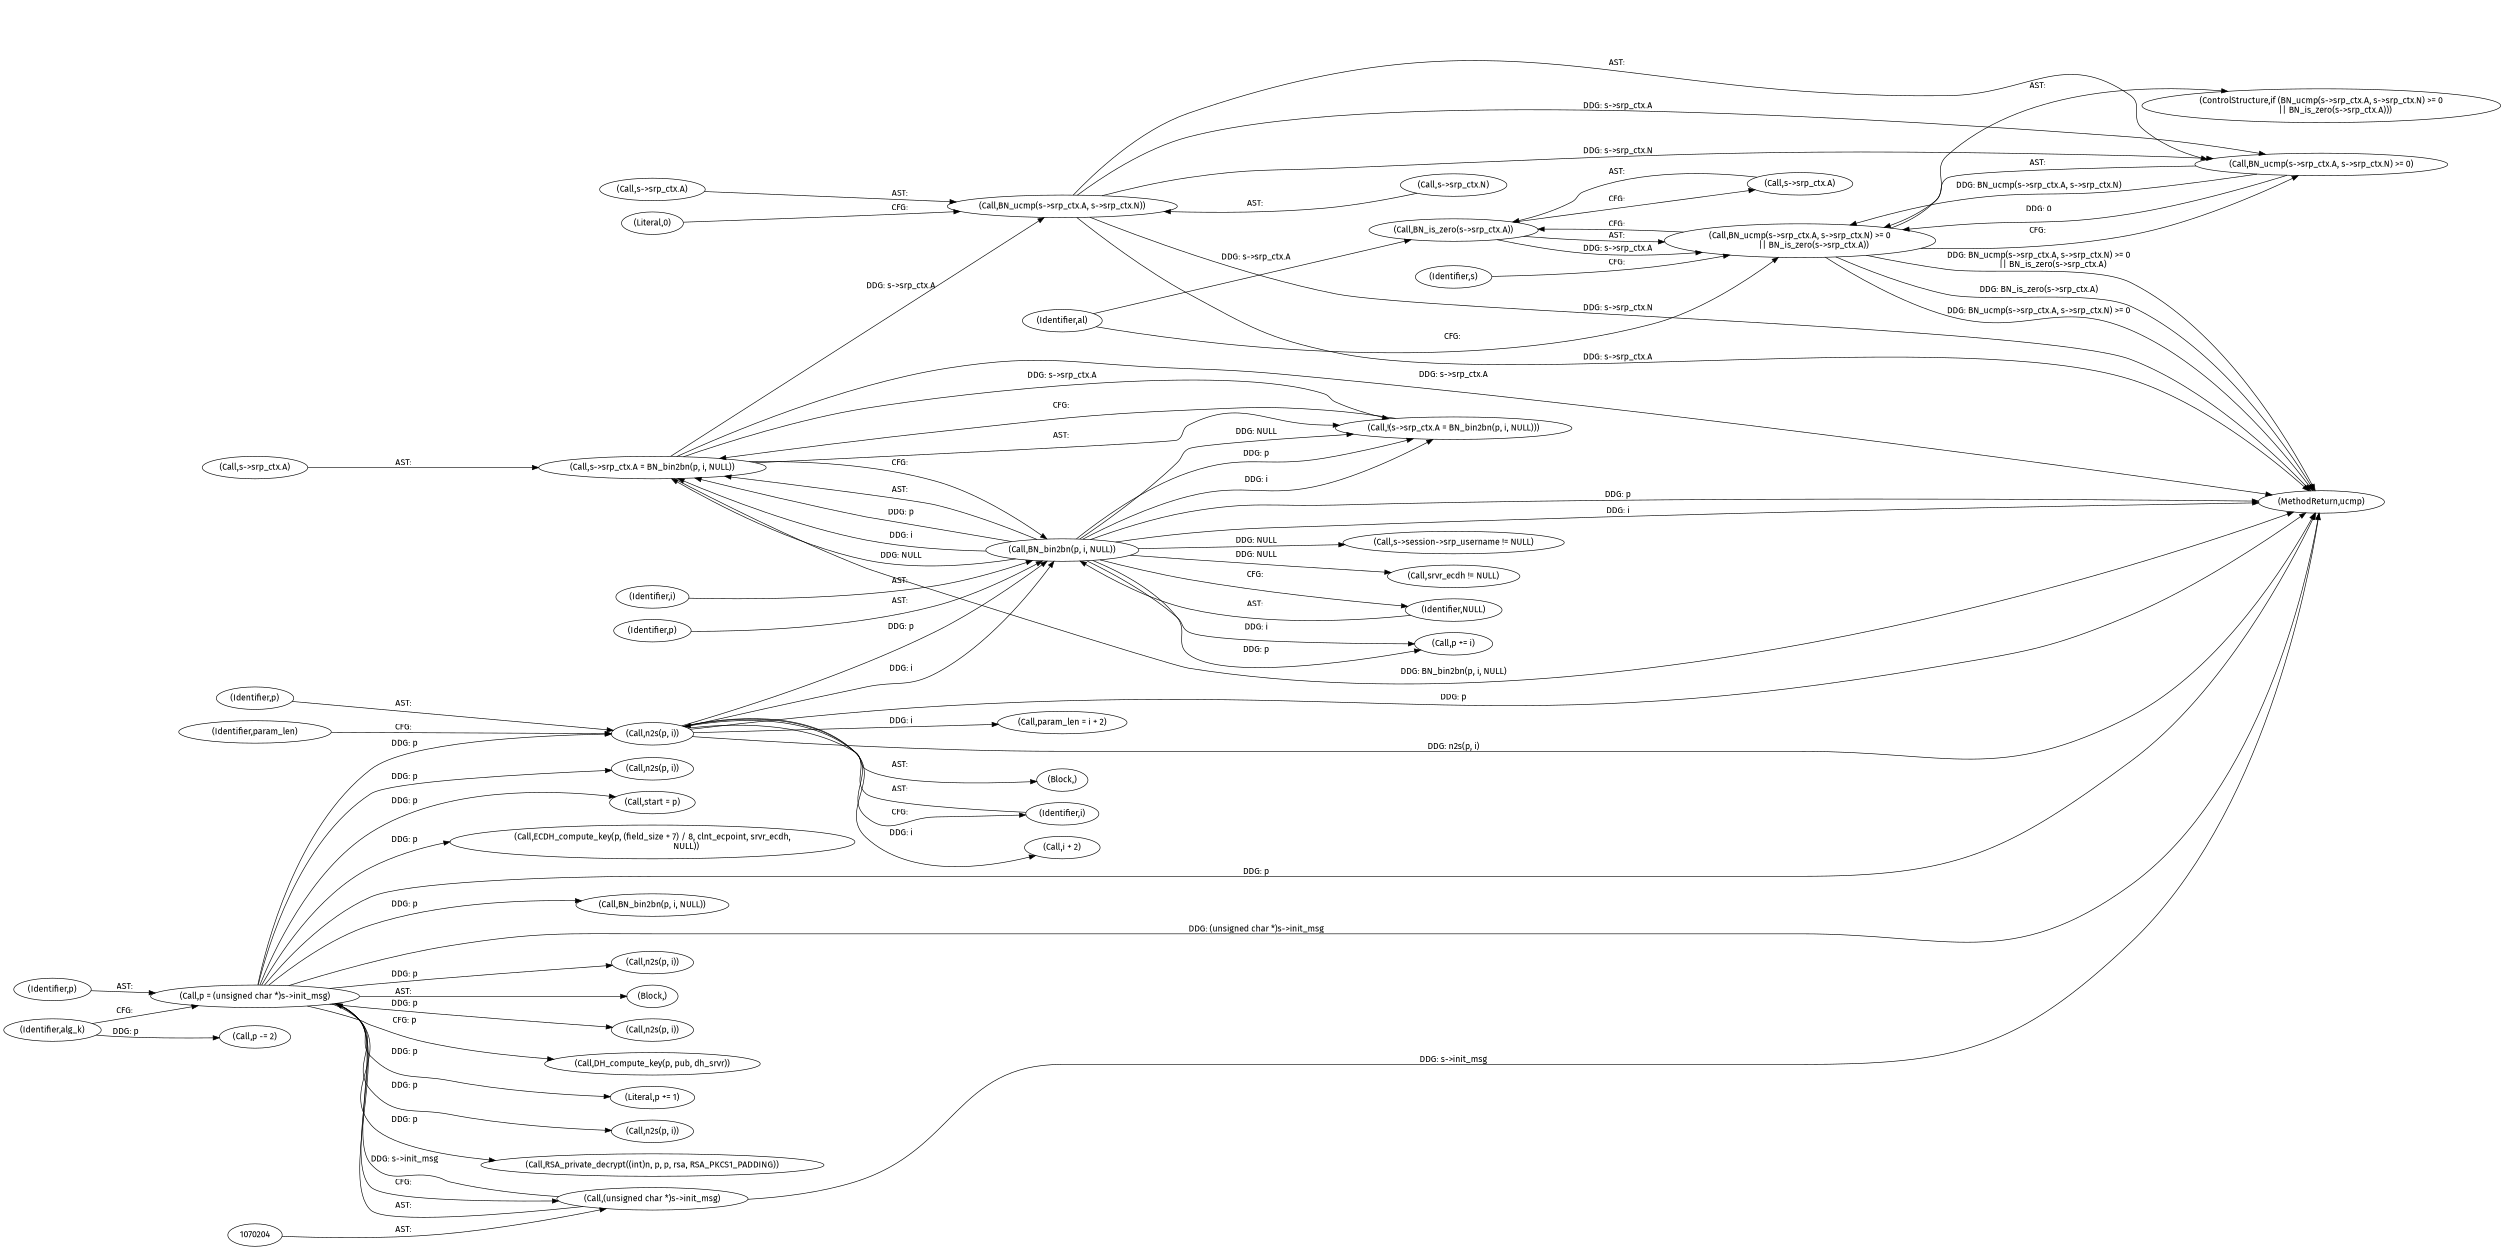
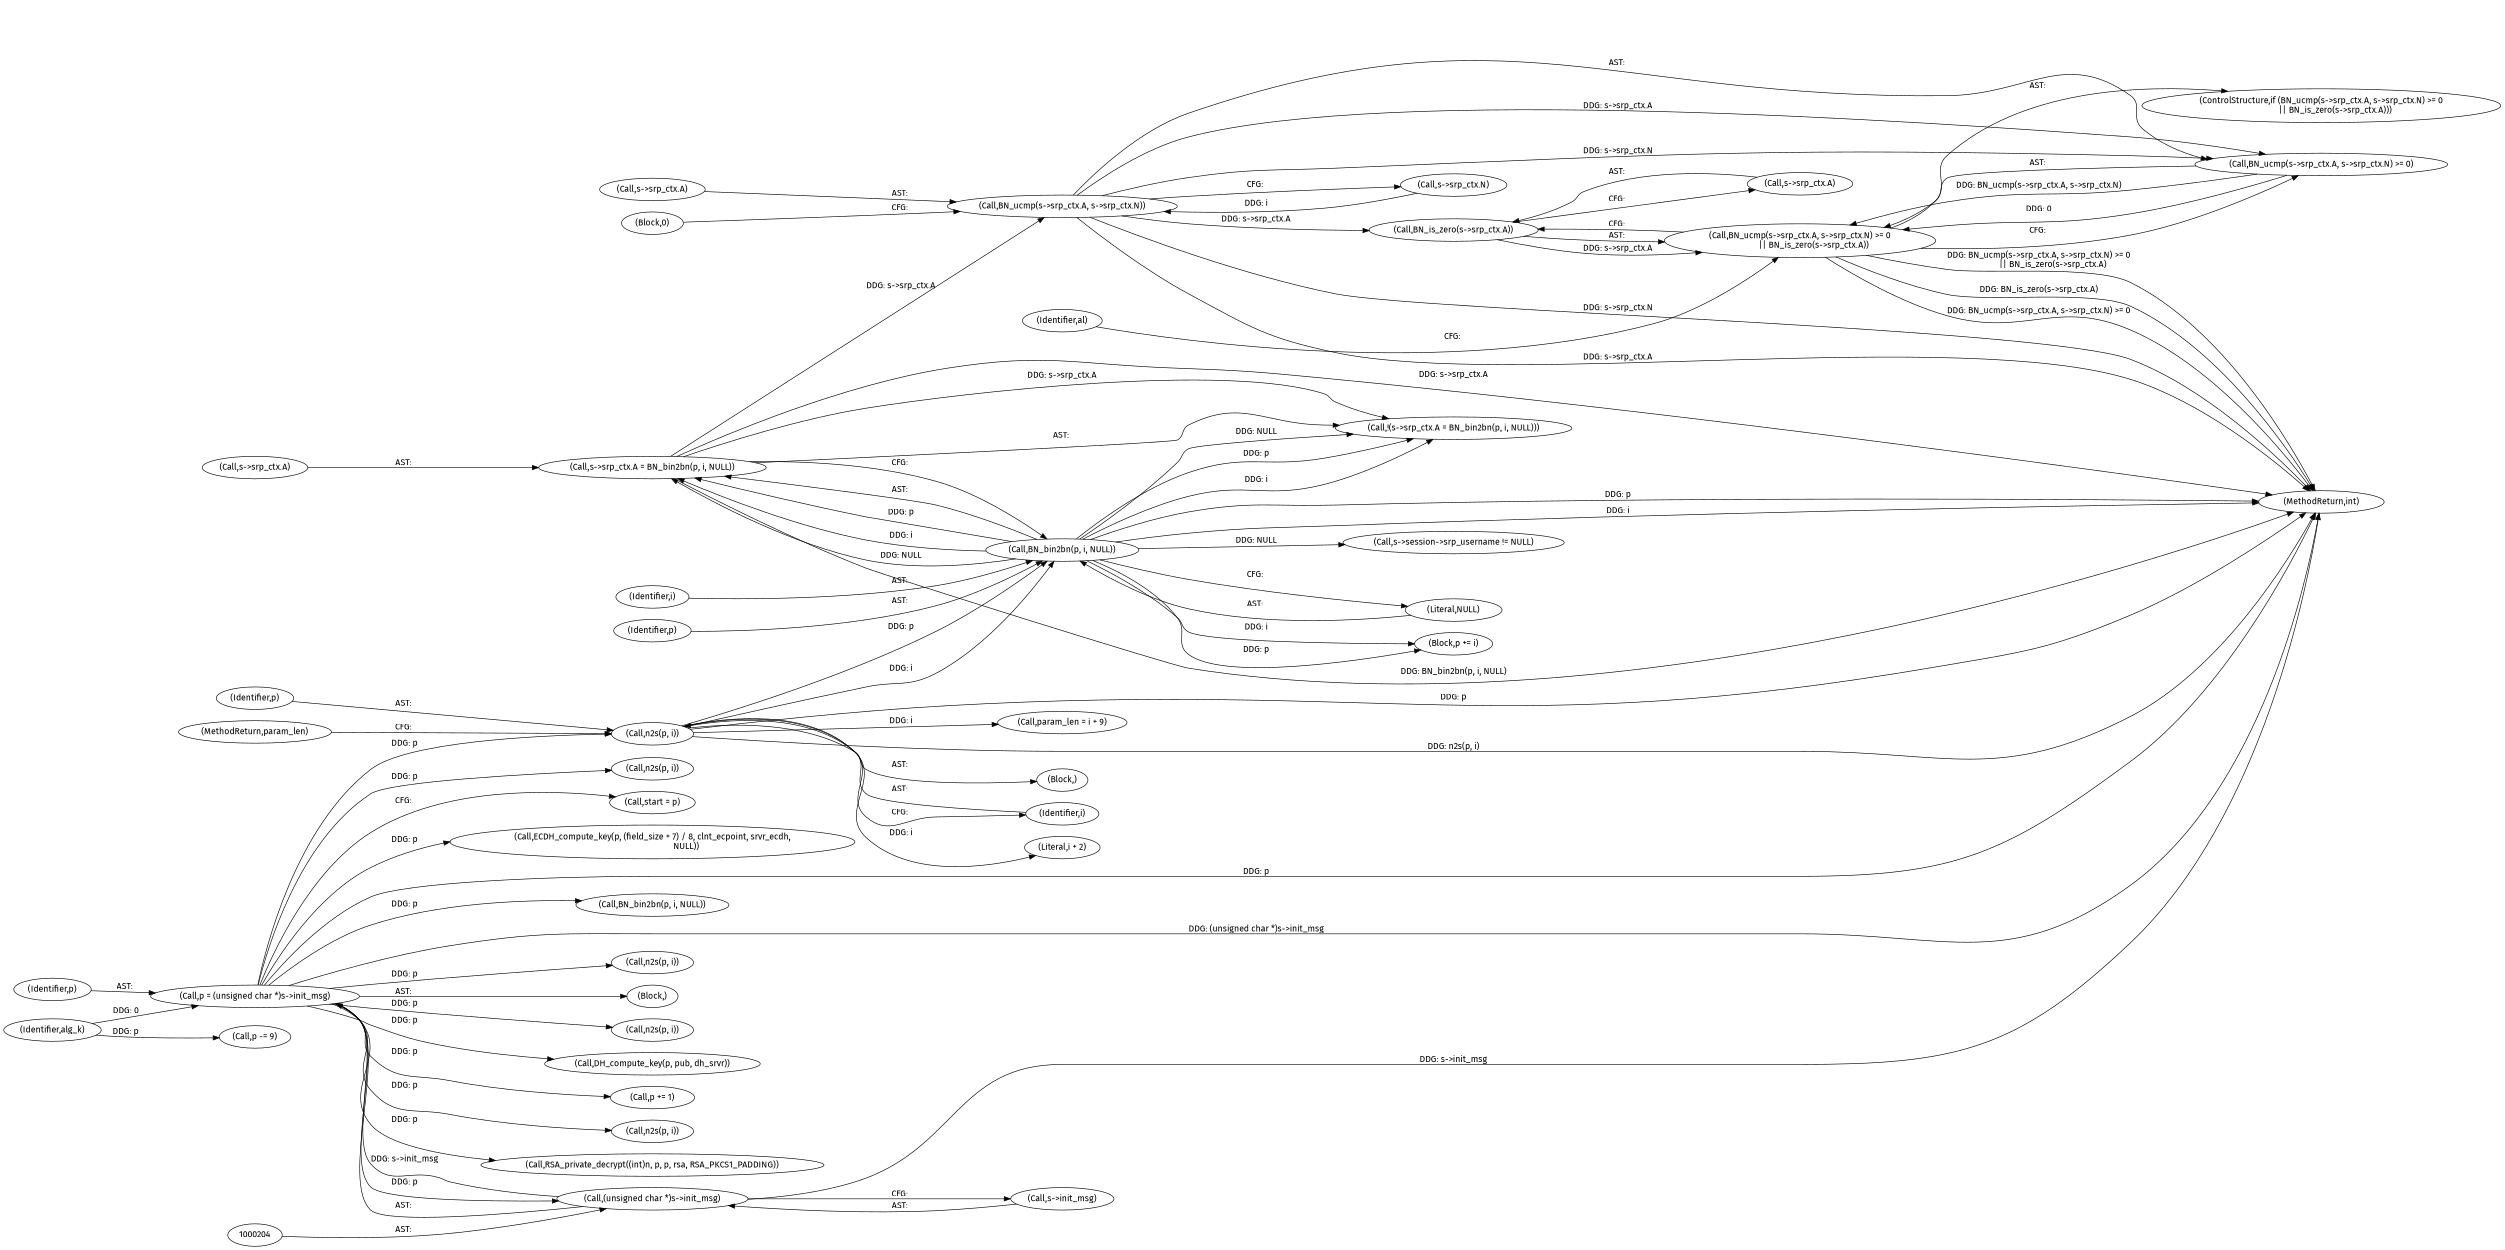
edge "(Call,BN_ucmp(s->srp_ctx.A, s->srp_ctx.N))" -> "(Call,s->srp_ctx.N)": added, label "CFG:"
edge "(Call,s->srp_ctx.N)" -> "(Call,BN_ucmp(s->srp_ctx.A, s->srp_ctx.N))": label "AST: " -> "DDG: i"
node "(Literal,0)": label "(Literal,0)" -> "(Block,0)"
edge "(Identifier,al)" -> "(Call,BN_is_zero(s->srp_ctx.A))": now "(Call,BN_ucmp(s->srp_ctx.A, s->srp_ctx.N))" -> "(Call,BN_is_zero(s->srp_ctx.A))"
node "(Identifier,s)": removed
edge "(Call,!(s->srp_ctx.A = BN_bin2bn(p, i, NULL)))" -> "(Call,s->srp_ctx.A = BN_bin2bn(p, i, NULL))": removed, label "CFG:"
node "(MethodReturn,ucmp)": label "(MethodReturn,ucmp)" -> "(MethodReturn,int)"
node "(Call,srvr_ecdh != NULL)": removed
node "(Identifier,NULL)": label "(Identifier,NULL)" -> "(Literal,NULL)"
node "(Call,p += i)": label "(Call,p += i)" -> "(Block,p += i)"
node "(Call,param_len = i + 2)": label "(Call,param_len = i + 2)" -> "(Call,param_len = i + 9)"
node "(Identifier,param_len)": label "(Identifier,param_len)" -> "(MethodReturn,param_len)"
edge "(Call,p = (unsigned char *)s->init_msg)" -> "(Call,start = p)": label "DDG: p" -> "CFG: "
node "(Call,i + 2)": label "(Call,i + 2)" -> "(Literal,i + 2)"
edge "(Identifier,alg_k)" -> "(Call,p = (unsigned char *)s->init_msg)": label "CFG: " -> "DDG: 0"
edge "(Call,p = (unsigned char *)s->init_msg)" -> "(Call,DH_compute_key(p, pub, dh_srvr))": label "CFG: p" -> "DDG: p"
node "(Call,p -= 2)": label "(Call,p -= 2)" -> "(Call,p -= 9)"
node "(Literal,p += 1)": label "(Literal,p += 1)" -> "(Call,p += 1)"
edge "(Call,p = (unsigned char *)s->init_msg)" -> "(Call,(unsigned char *)s->init_msg)": label "CFG: " -> "DDG: p"
node "(Call,s->init_msg)": added
node "1070204": label "1070204" -> "1000204"
